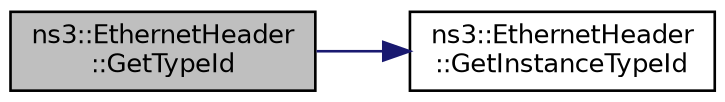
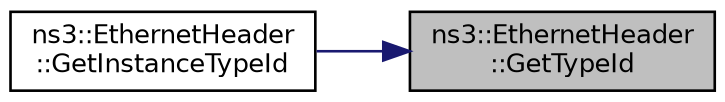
edge "ns3::EthernetHeader ::GetTypeId" -> "ns3::EthernetHeader ::GetInstanceTypeId": reversed
